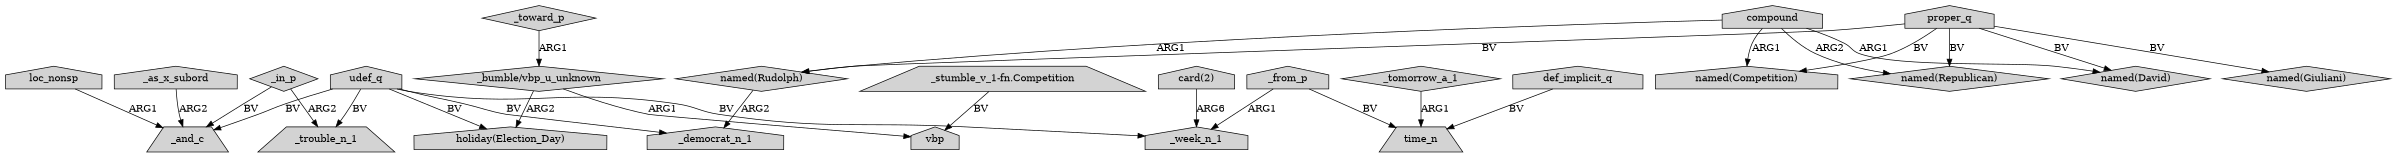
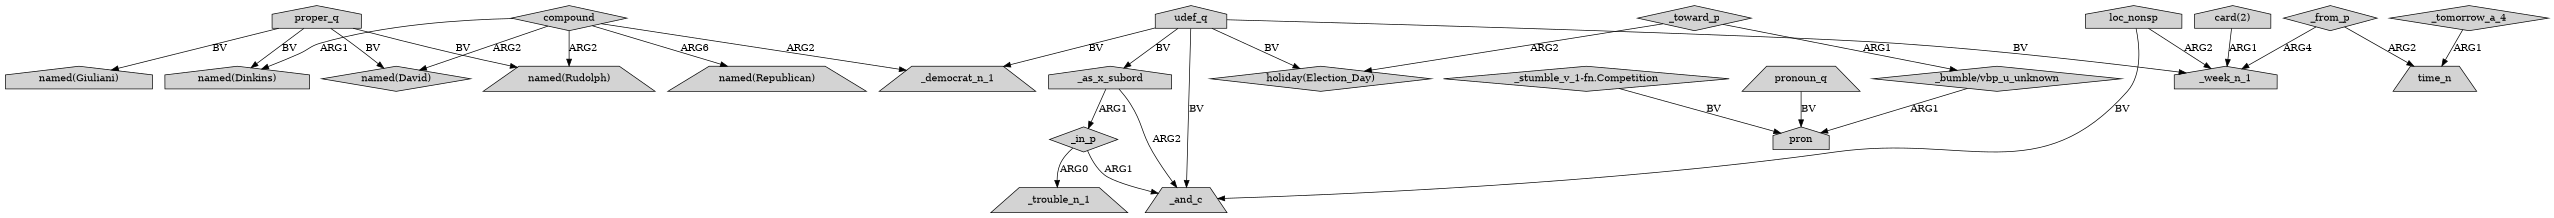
node "compound": shape house -> diamond
edge "proper_q" -> "named(Republican)": removed, label "BV"
edge "loc_nonsp" -> "_week_n_1": added, label "ARG2"
edge "compound" -> "named(Rudolph)": label "ARG1" -> "ARG2"
edge "compound" -> "named(Republican)": label "ARG2" -> "ARG6"
edge "compound" -> "named(David)": label "ARG1" -> "ARG2"
node "named(Rudolph)": shape diamond -> trapezium
node "_stumble_v_1-fn.Competition": shape trapezium -> diamond
node "_from_p": shape house -> diamond
node "_tomorrow_a_1": label "_tomorrow_a_1" -> "_tomorrow_a_4"
node "def_implicit_q": removed
node "named(Competition)": label "named(Competition)" -> "named(Dinkins)"
node "pronoun_q": added
node "named(Republican)": shape diamond -> trapezium
node "named(Giuliani)": shape diamond -> house
edge "udef_q" -> "_trouble_n_1": now "udef_q" -> "_as_x_subord"
edge "_as_x_subord" -> "_in_p": added, label "ARG1"
edge "_bumble/vbp_u_unknown" -> "holiday(Election_Day)": now "_toward_p" -> "holiday(Election_Day)"
edge "named(Rudolph)" -> "_democrat_n_1": now "compound" -> "_democrat_n_1"
edge "loc_nonsp" -> "_and_c": label "ARG1" -> "BV"
edge "_in_p" -> "_and_c": label "BV" -> "ARG1"
edge "_in_p" -> "_trouble_n_1": label "ARG2" -> "ARG0"
edge "card(2)" -> "_week_n_1": label "ARG6" -> "ARG1"
edge "_from_p" -> "_week_n_1": label "ARG1" -> "ARG4"
edge "_from_p" -> "time_n": label "BV" -> "ARG2"
node "holiday(Election_Day)": shape house -> diamond
node "_democrat_n_1": shape house -> trapezium
node "vbp": label "vbp" -> "pron"
